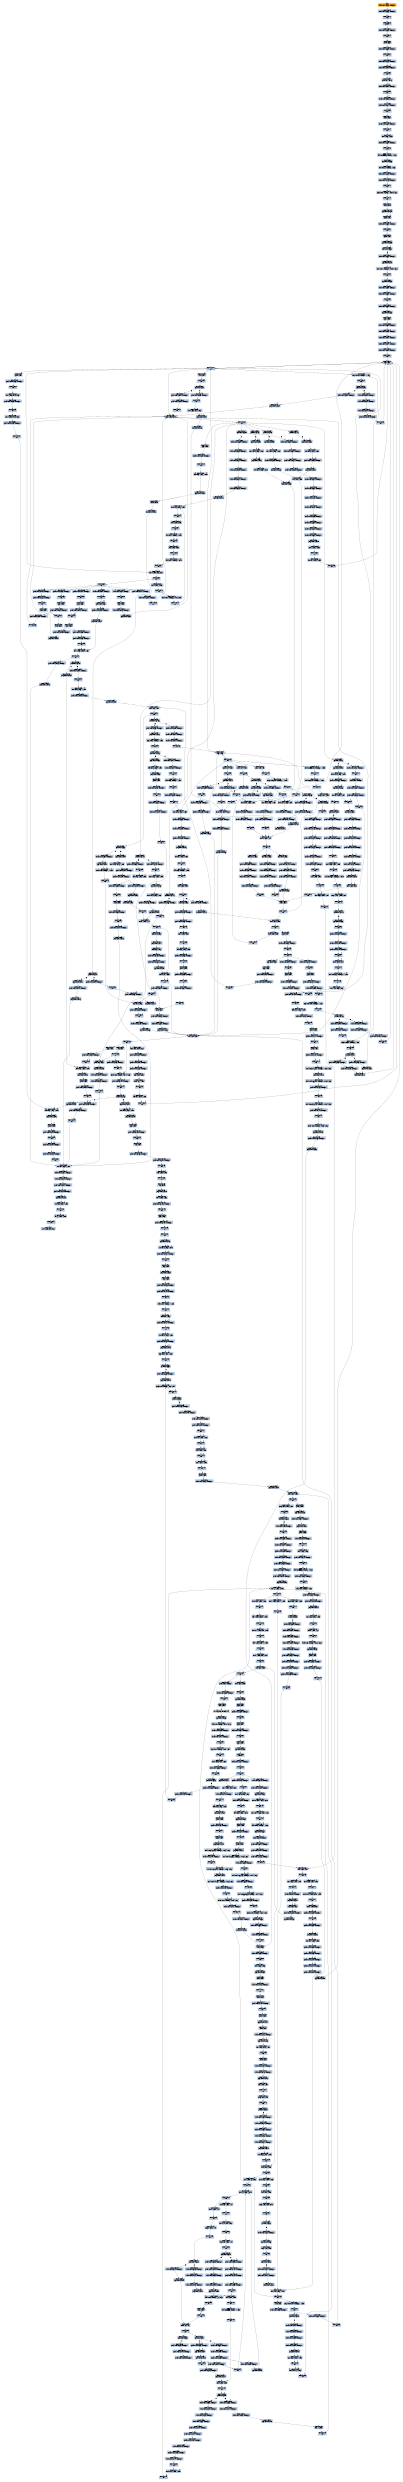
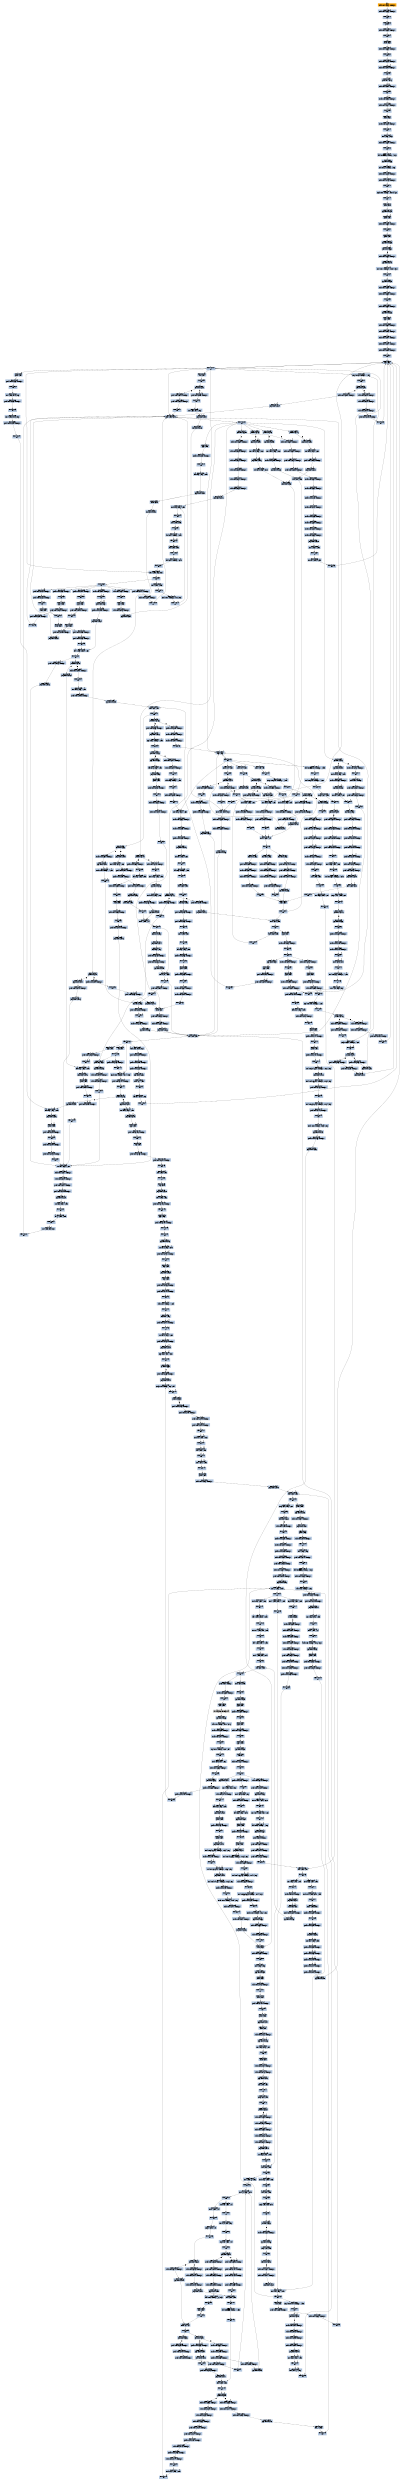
node "0x00413060 pushl $0x412b70<UINT32>": added
node "0x00412da5 pushl $0x412b05<UINT32>": removed
node "0x00412227 ret": added
